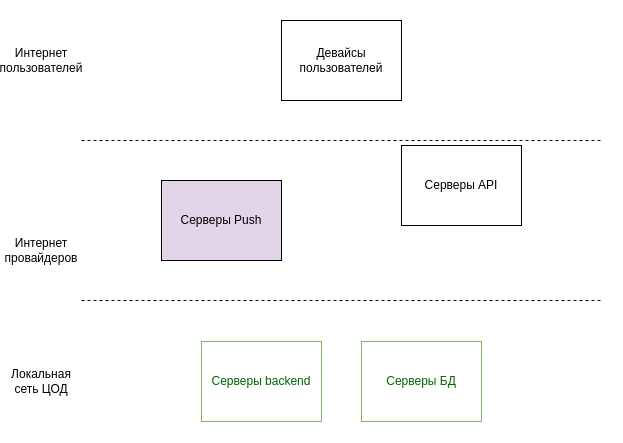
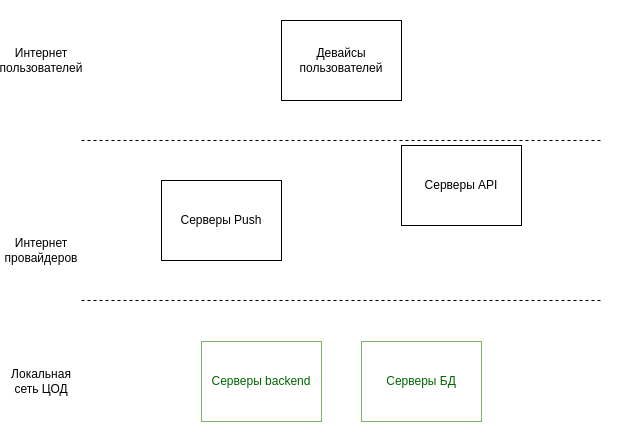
node "Серверы Push": fillcolor #e1d5e7 -> #ffffff
